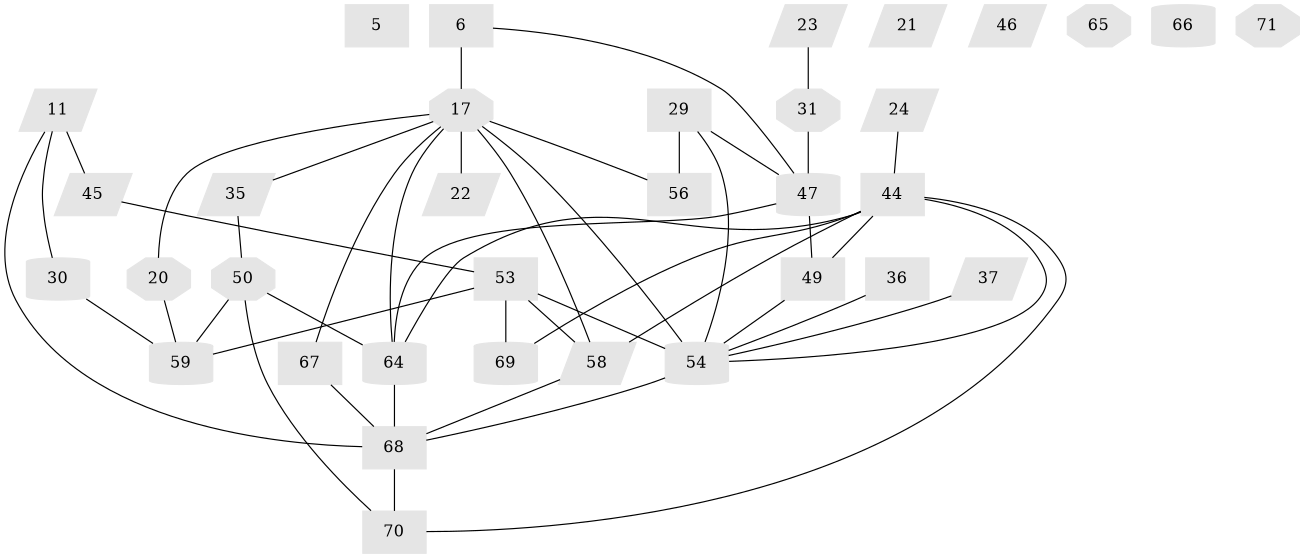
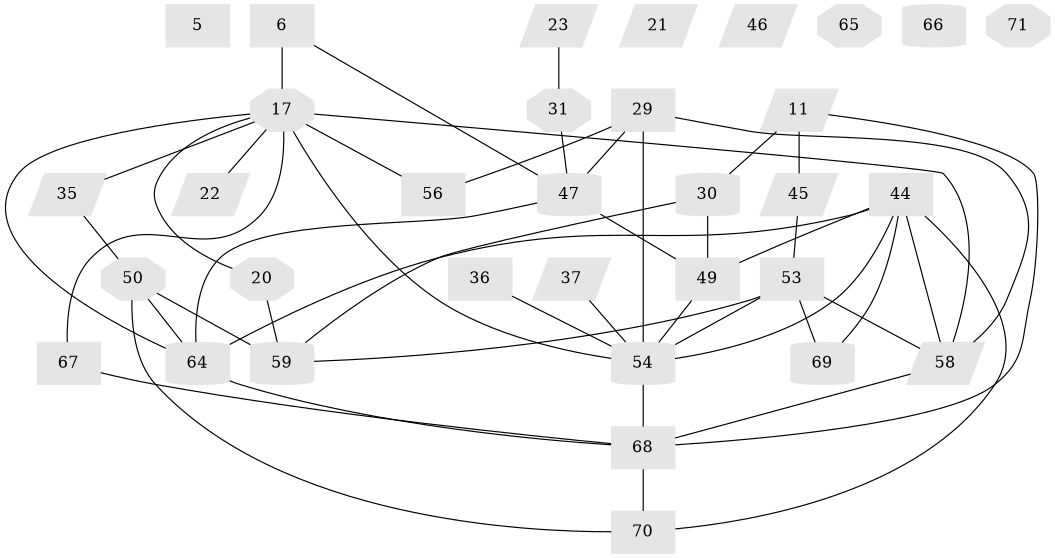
node "24": removed
edge "29" -- "58": added
edge "30" -- "49": added
